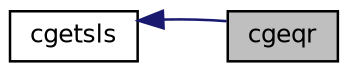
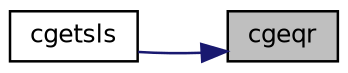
edge "cgeqr" -> "cgetsls": reversed
